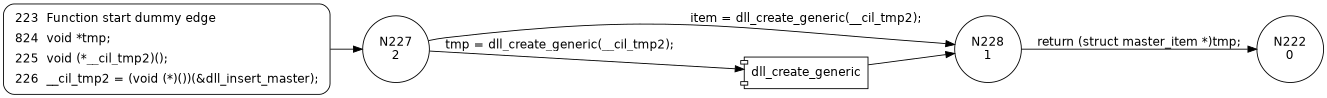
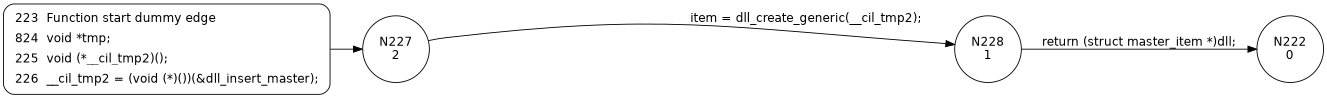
edge "N228 1" -> "N222 0": label "return (struct master_item *)tmp;" -> "return (struct master_item *)dll;"
node "dll_create_generic": removed
